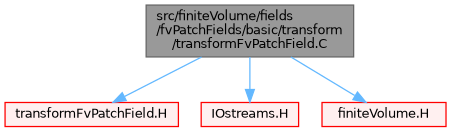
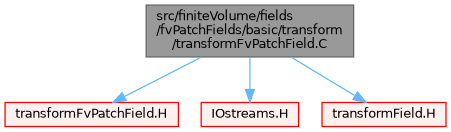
node "finiteVolume.H": label "finiteVolume.H" -> "transformField.H"
